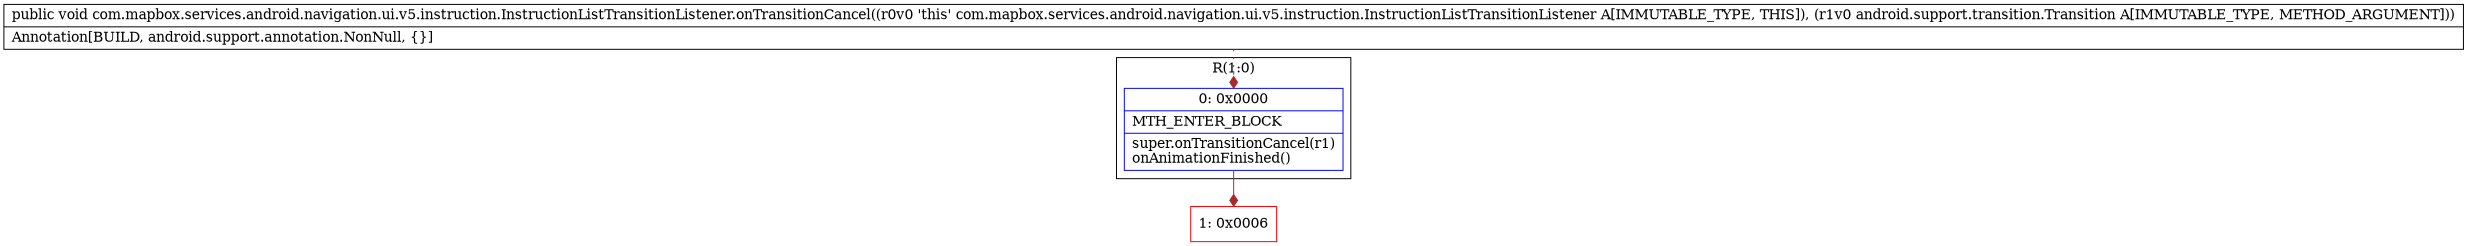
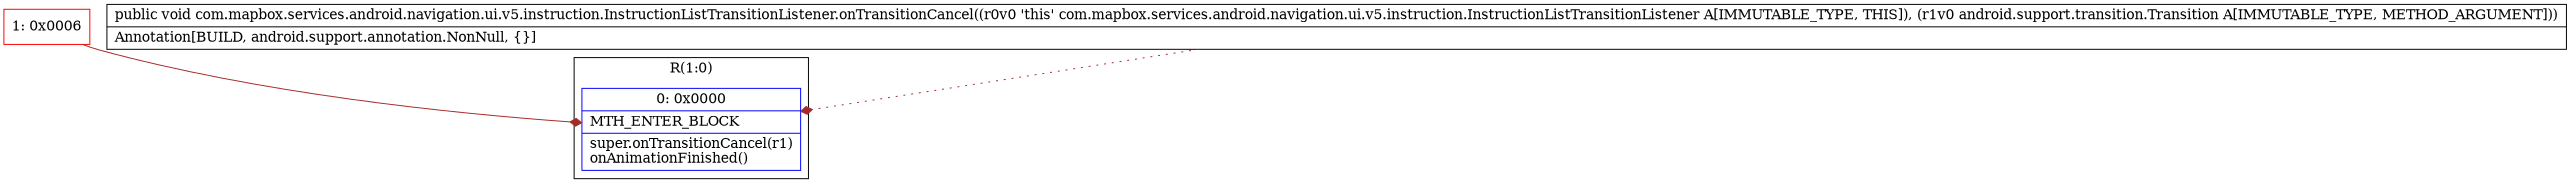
edge "0: 0x0000" -> "1: 0x0006": reversed
